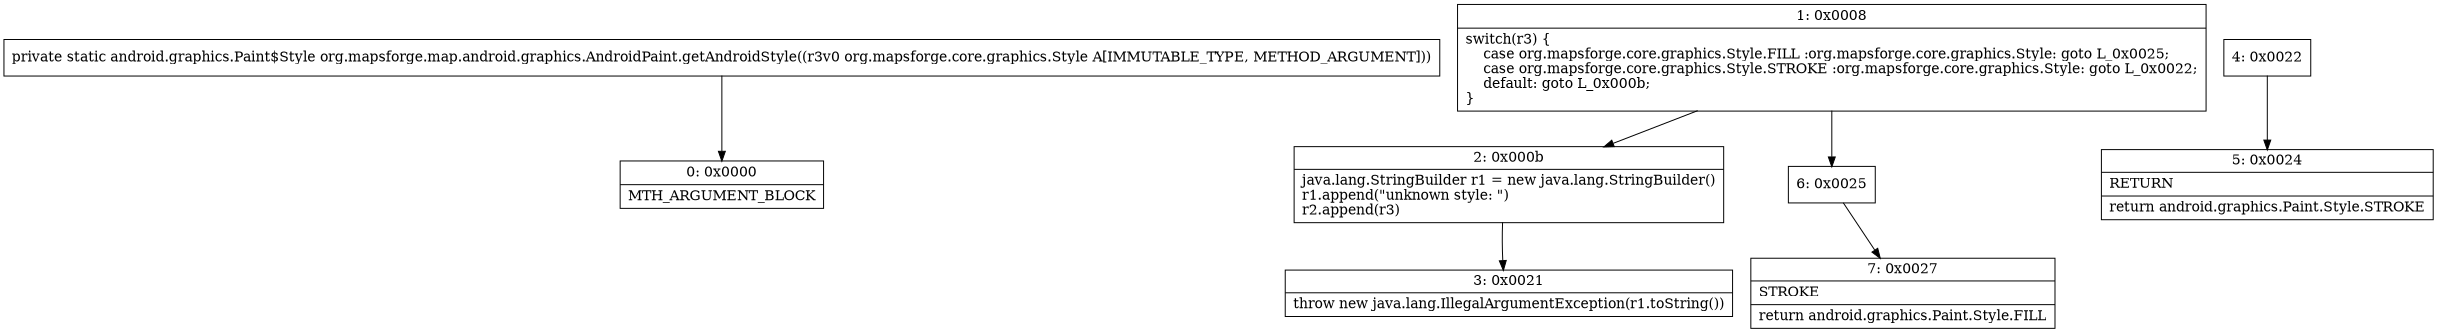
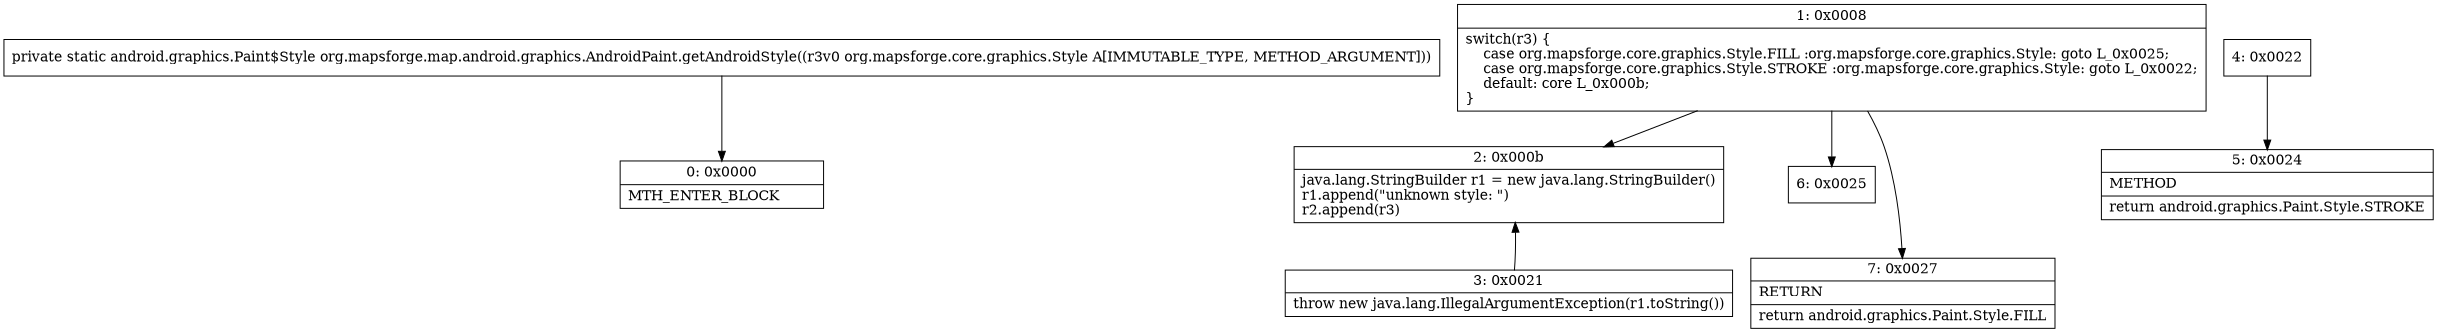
node "1: 0x0008": text "default: goto L_0x000b;" -> "default: core L_0x000b;"
node "5: 0x0024": text "RETURN" -> "METHOD"
node "0: 0x0000": text "MTH_ARGUMENT_BLOCK" -> "MTH_ENTER_BLOCK"
edge "6: 0x0025" -> "7: 0x0027": now "1: 0x0008" -> "7: 0x0027"
edge "2: 0x000b" -> "3: 0x0021": reversed
node "7: 0x0027": text "STROKE" -> "RETURN"
